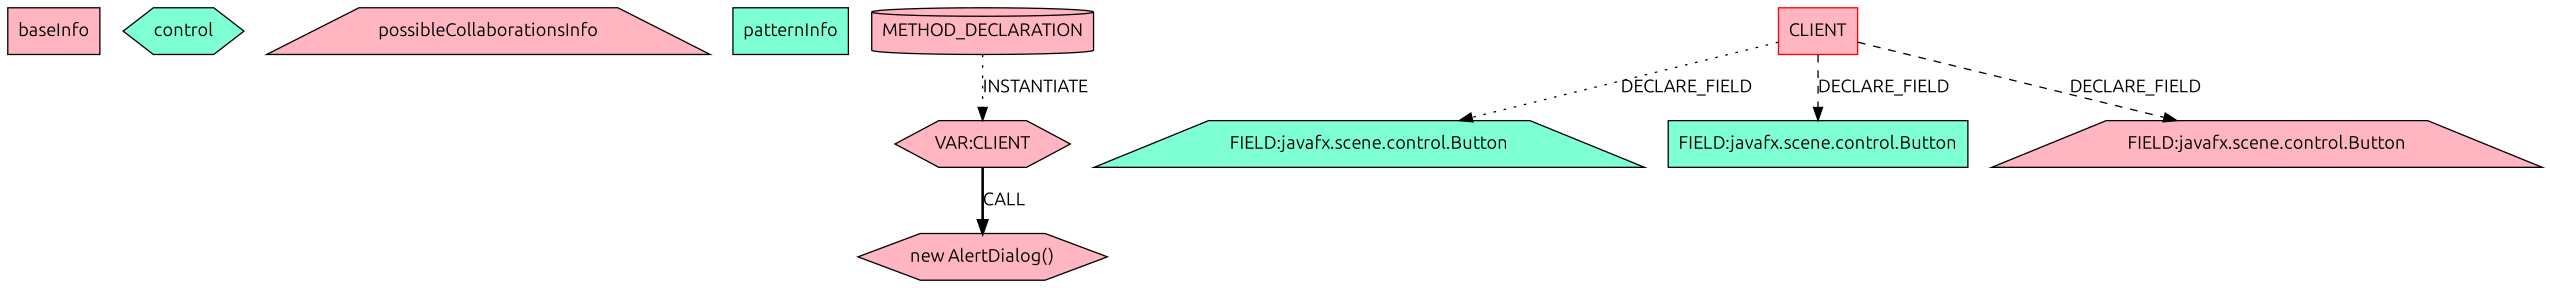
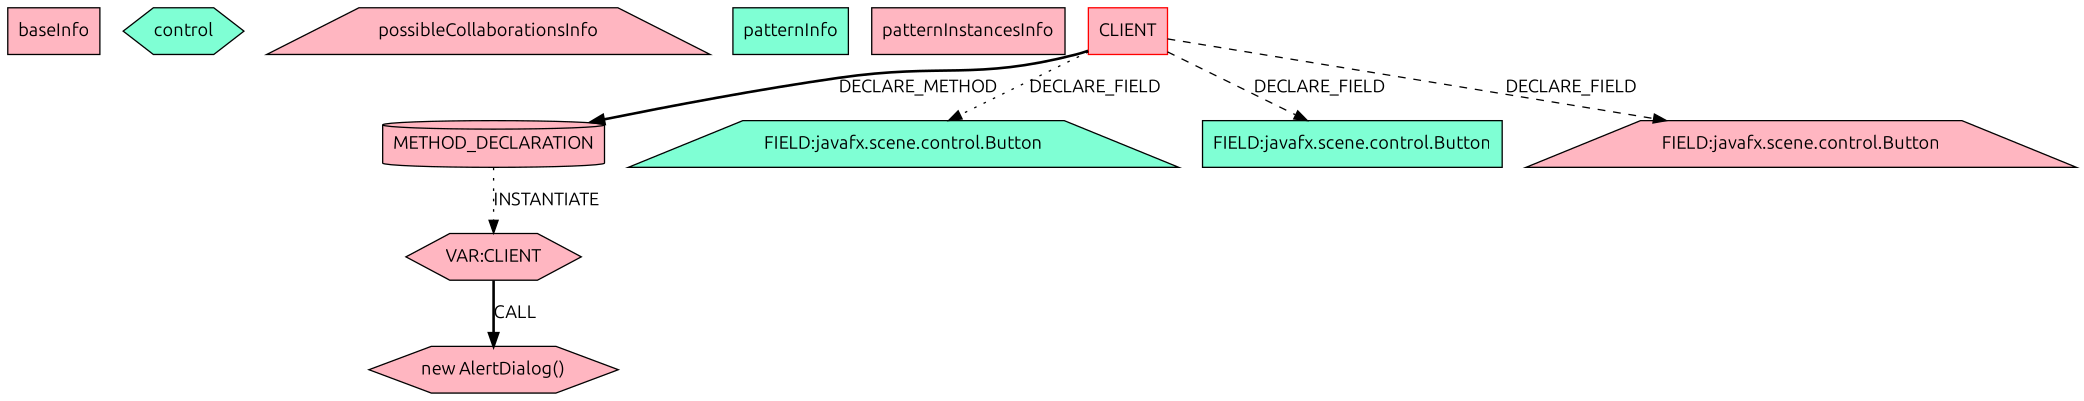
node "patternInstancesInfo": added
edge "CLIENT" -> "METHOD_DECLARATION": added, label "DECLARE_METHOD"
